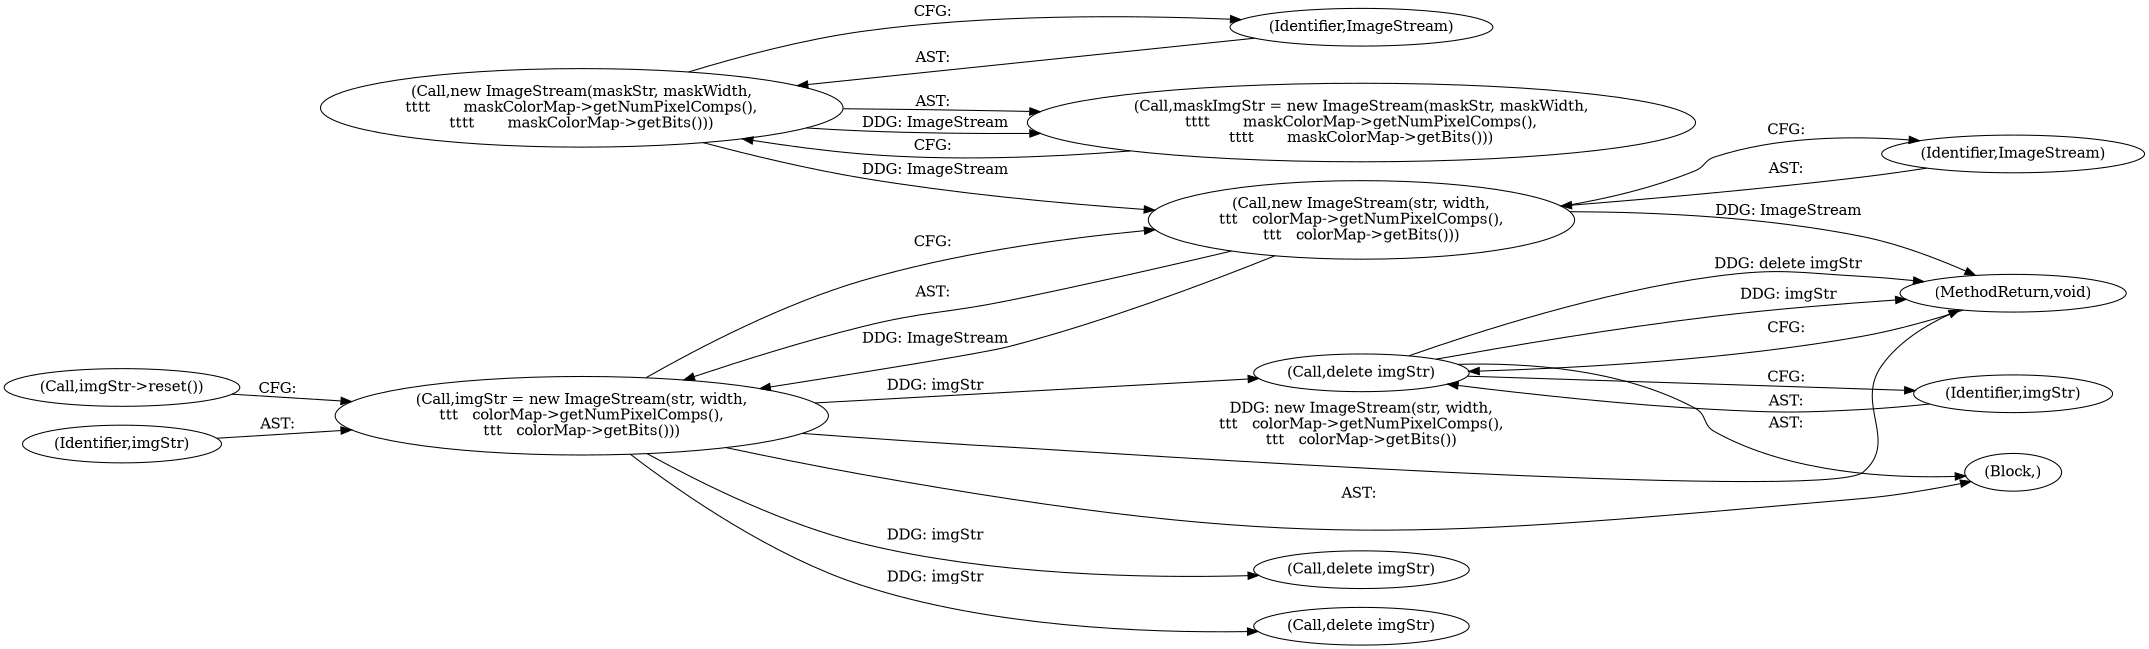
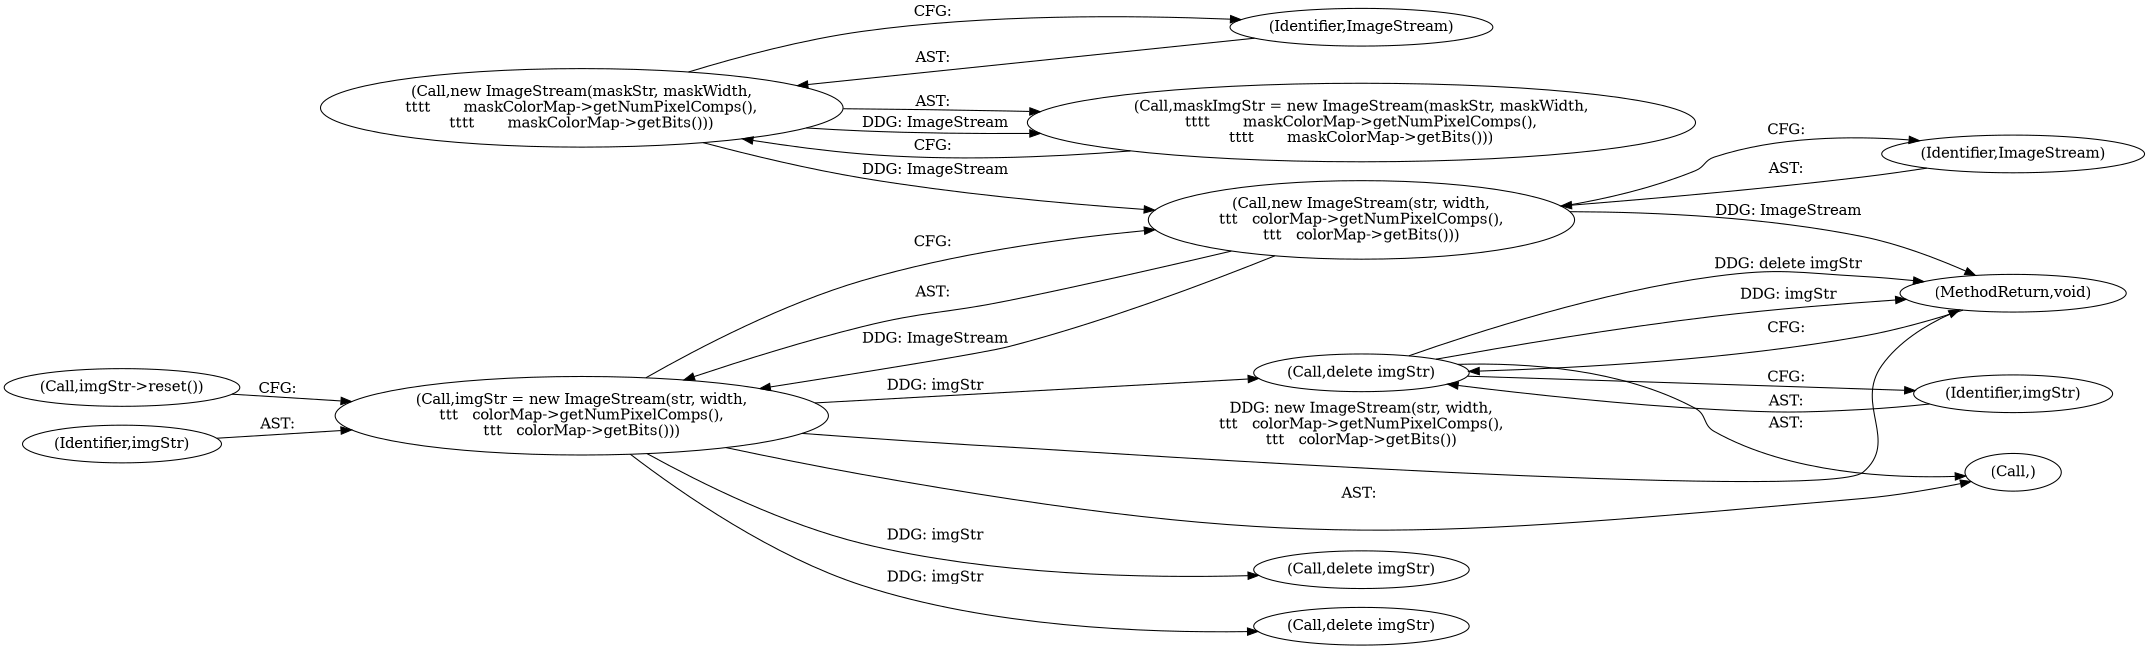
node "(Block,)": label "(Block,)" -> "(Call,)"
